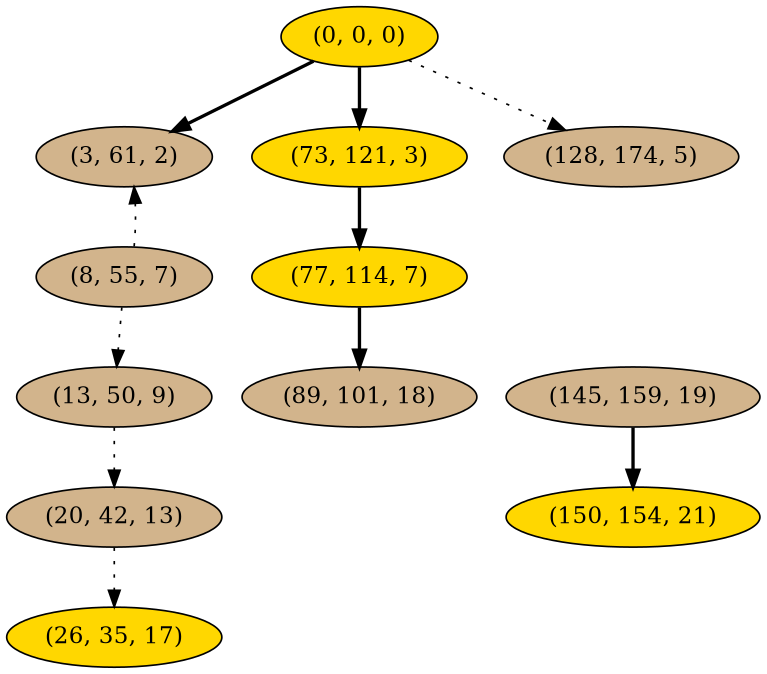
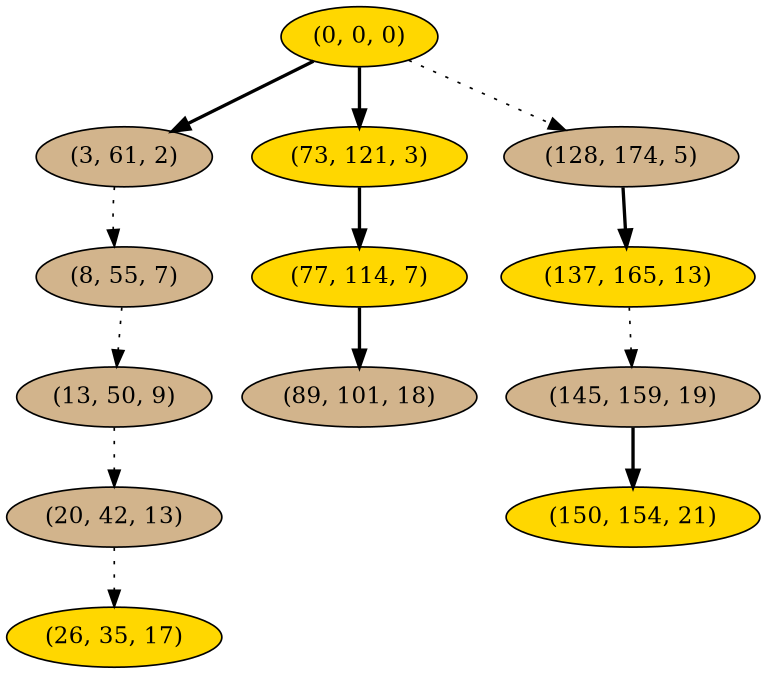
edge "(8, 55, 7)" -> "(3, 61, 2)": reversed
node "(137, 165, 13)": added
